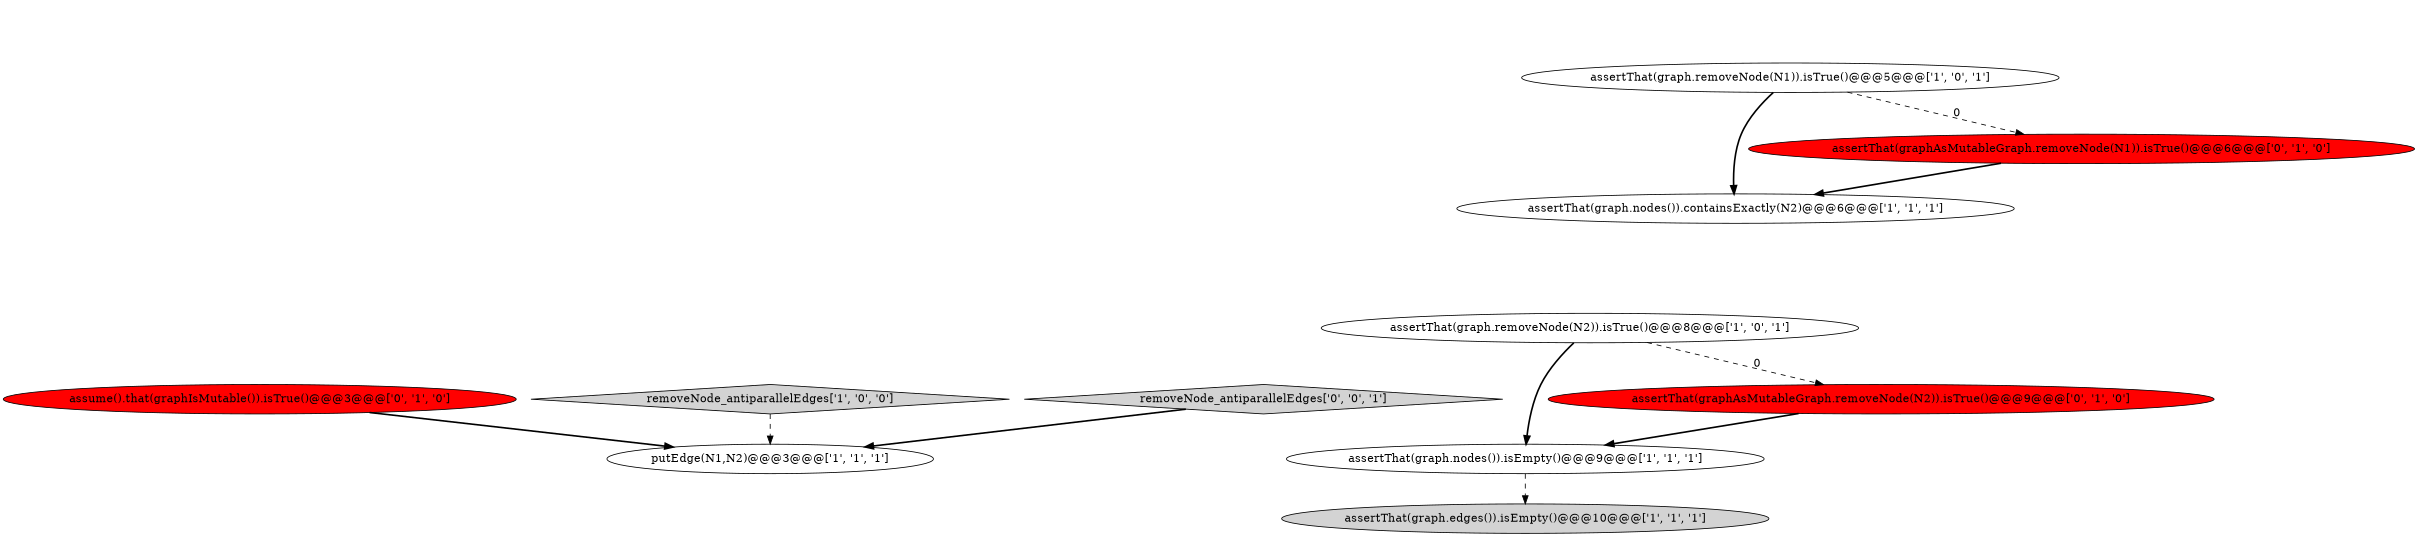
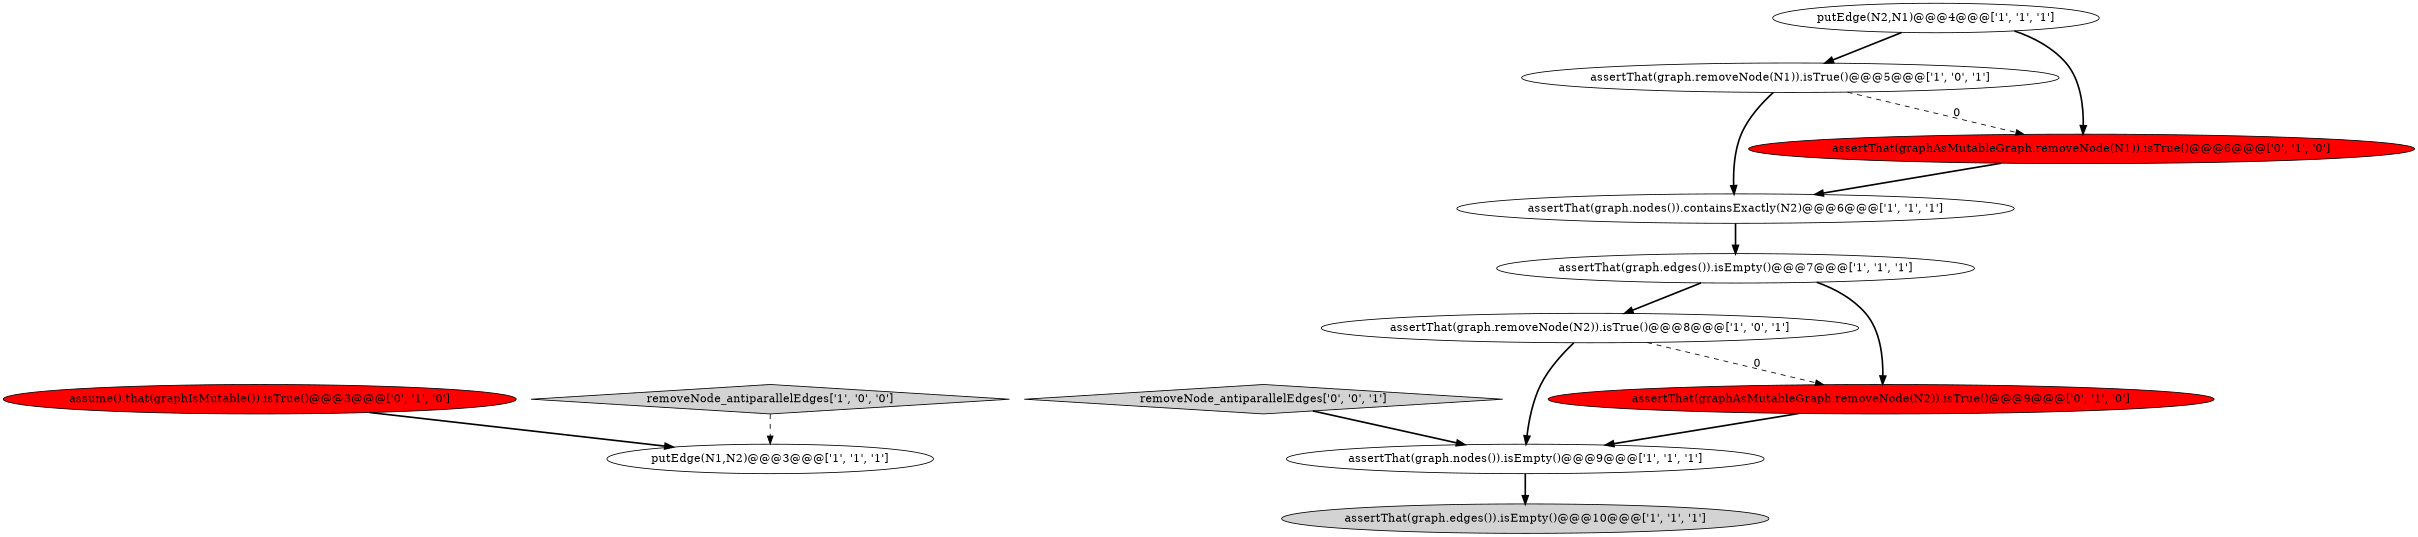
node "putEdge(N2,N1)@@@4@@@['1', '1', '1']": added
node "assertThat(graph.edges()).isEmpty()@@@7@@@['1', '1', '1']": added
edge "removeNode_antiparallelEdges['0', '0', '1']" -> "putEdge(N1,N2)@@@3@@@['1', '1', '1']": now "removeNode_antiparallelEdges['0', '0', '1']" -> "assertThat(graph.nodes()).isEmpty()@@@9@@@['1', '1', '1']"
edge "assertThat(graph.nodes()).isEmpty()@@@9@@@['1', '1', '1']" -> "assertThat(graph.edges()).isEmpty()@@@10@@@['1', '1', '1']": style dashed -> bold
